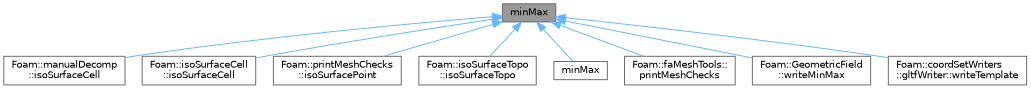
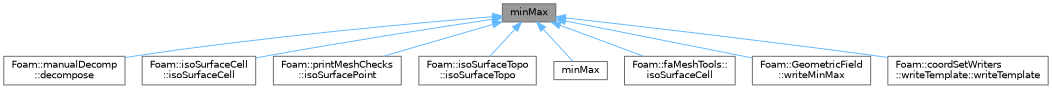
node "Foam::manualDecomp ::isoSurfaceCell": label "Foam::manualDecomp ::isoSurfaceCell" -> "Foam::manualDecomp ::decompose"
node "Foam::faMeshTools:: printMeshChecks": label "Foam::faMeshTools:: printMeshChecks" -> "Foam::faMeshTools:: isoSurfaceCell"
node "Foam::coordSetWriters ::gltfWriter::writeTemplate": label "Foam::coordSetWriters ::gltfWriter::writeTemplate" -> "Foam::coordSetWriters ::writeTemplate::writeTemplate"
